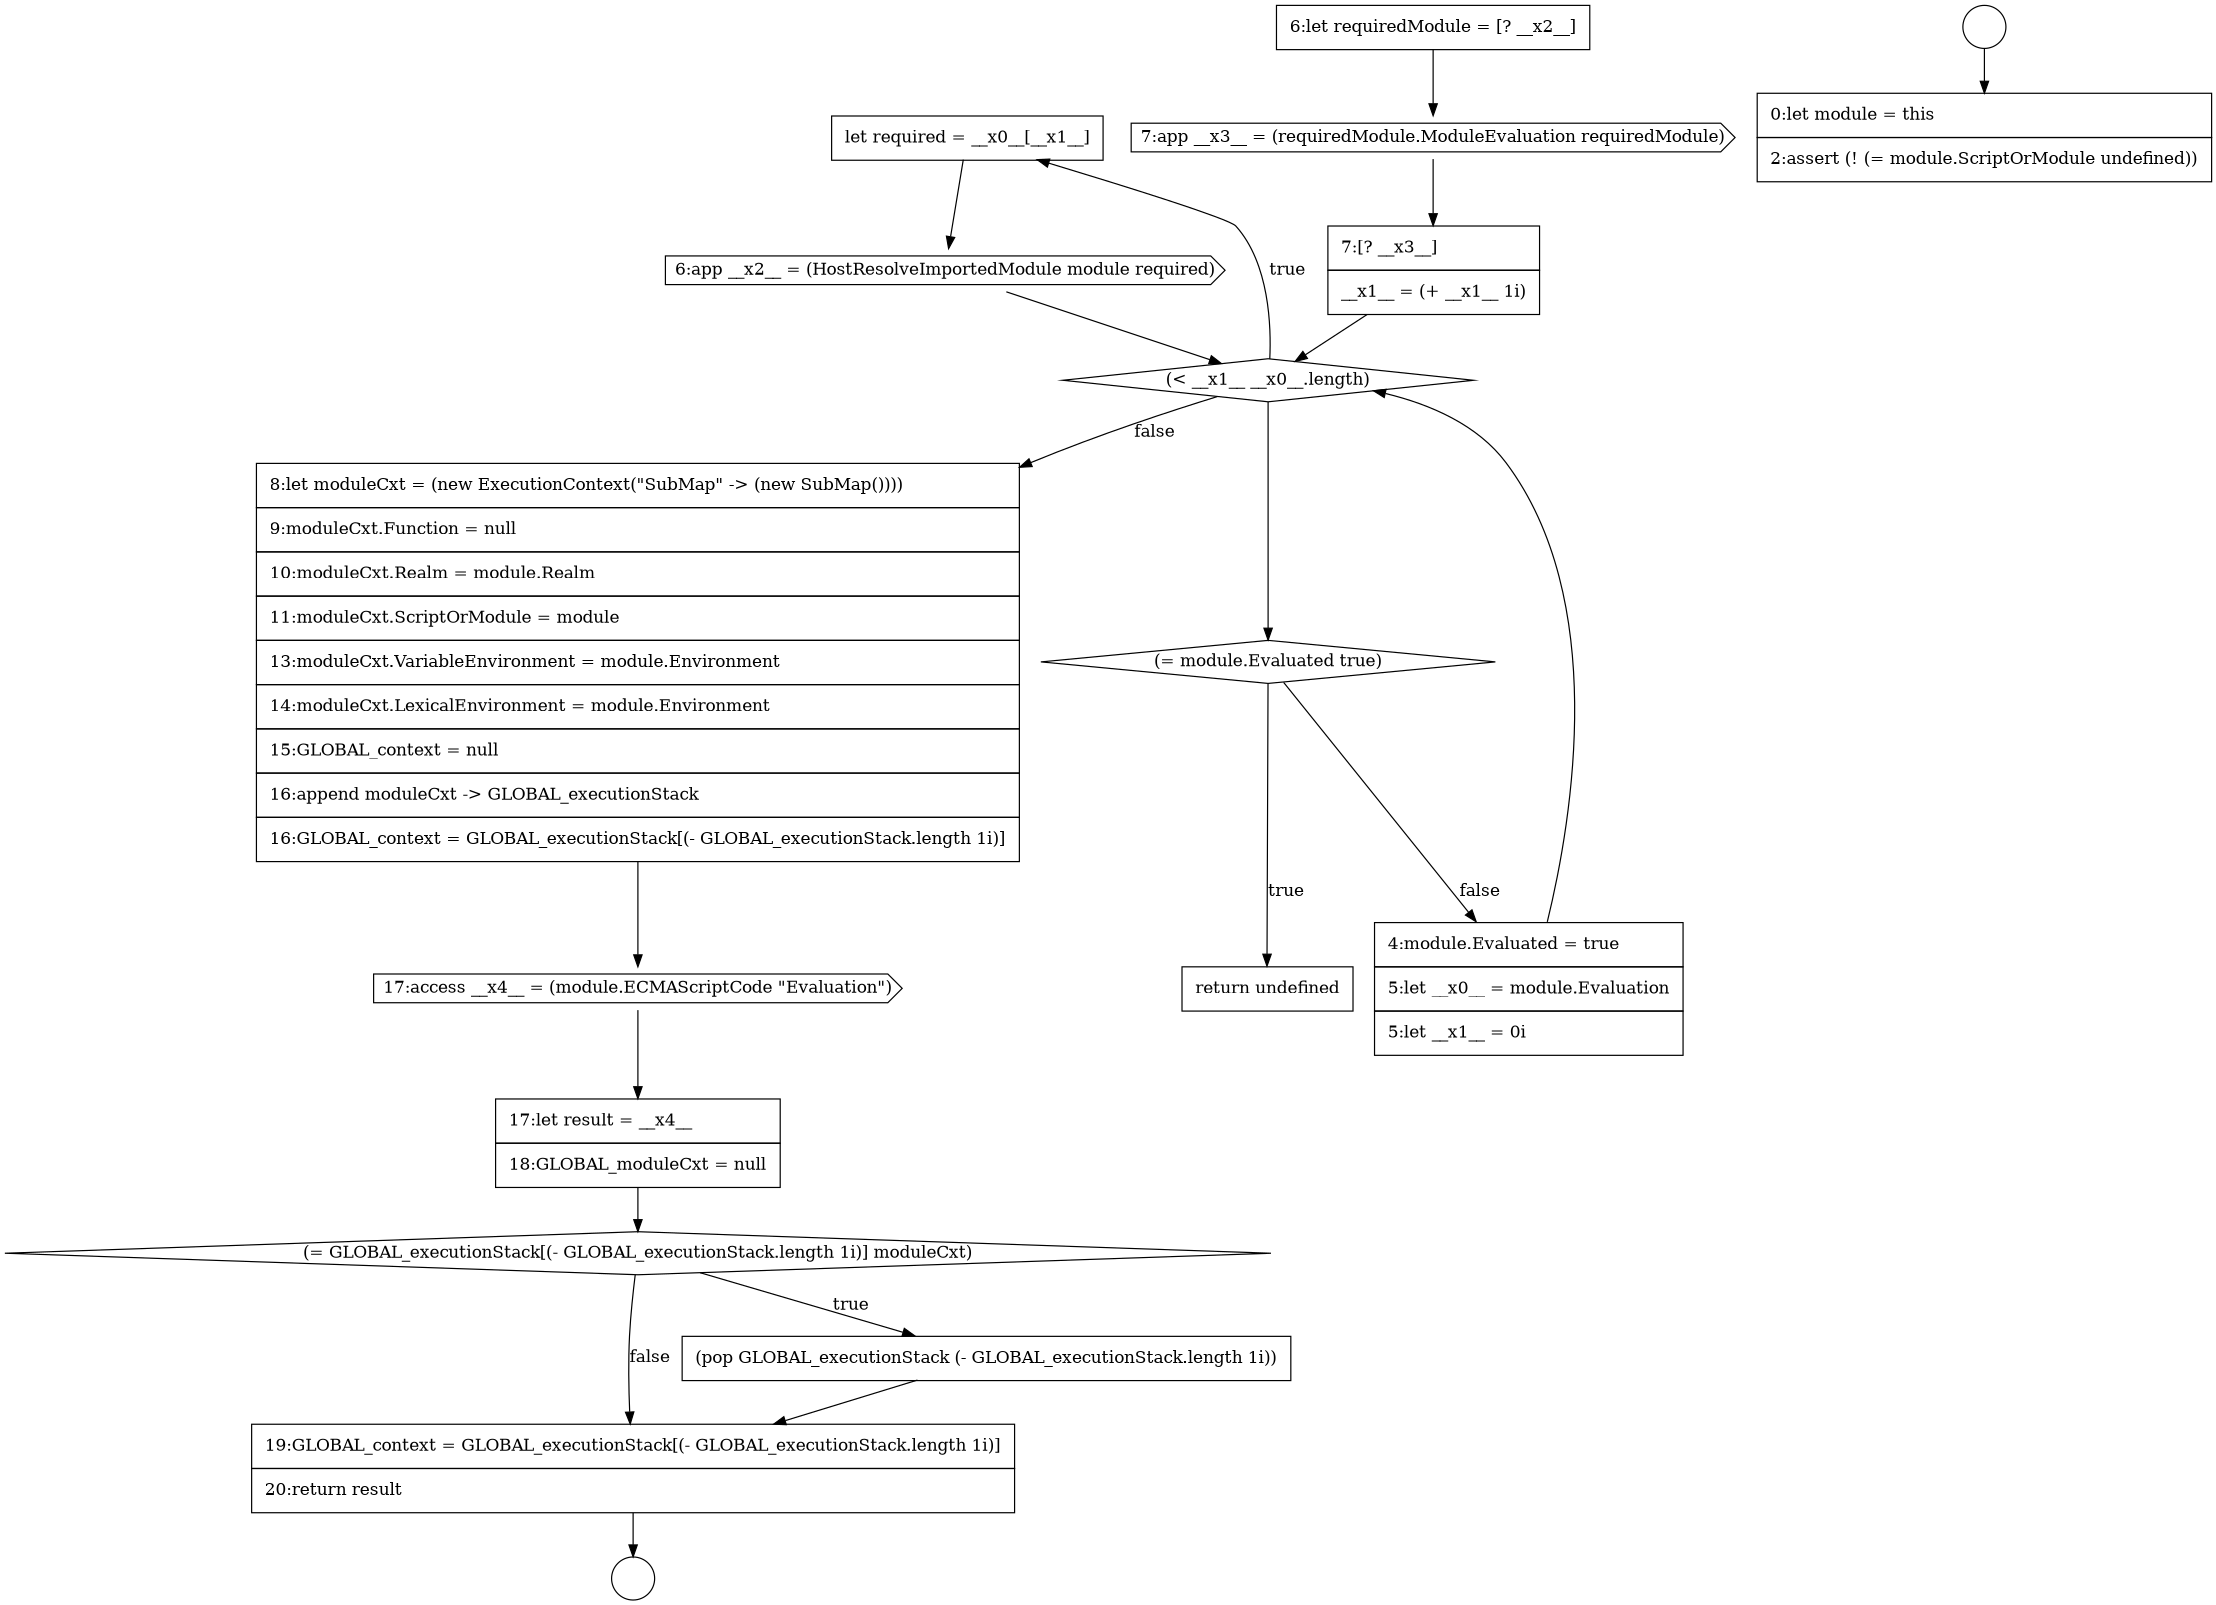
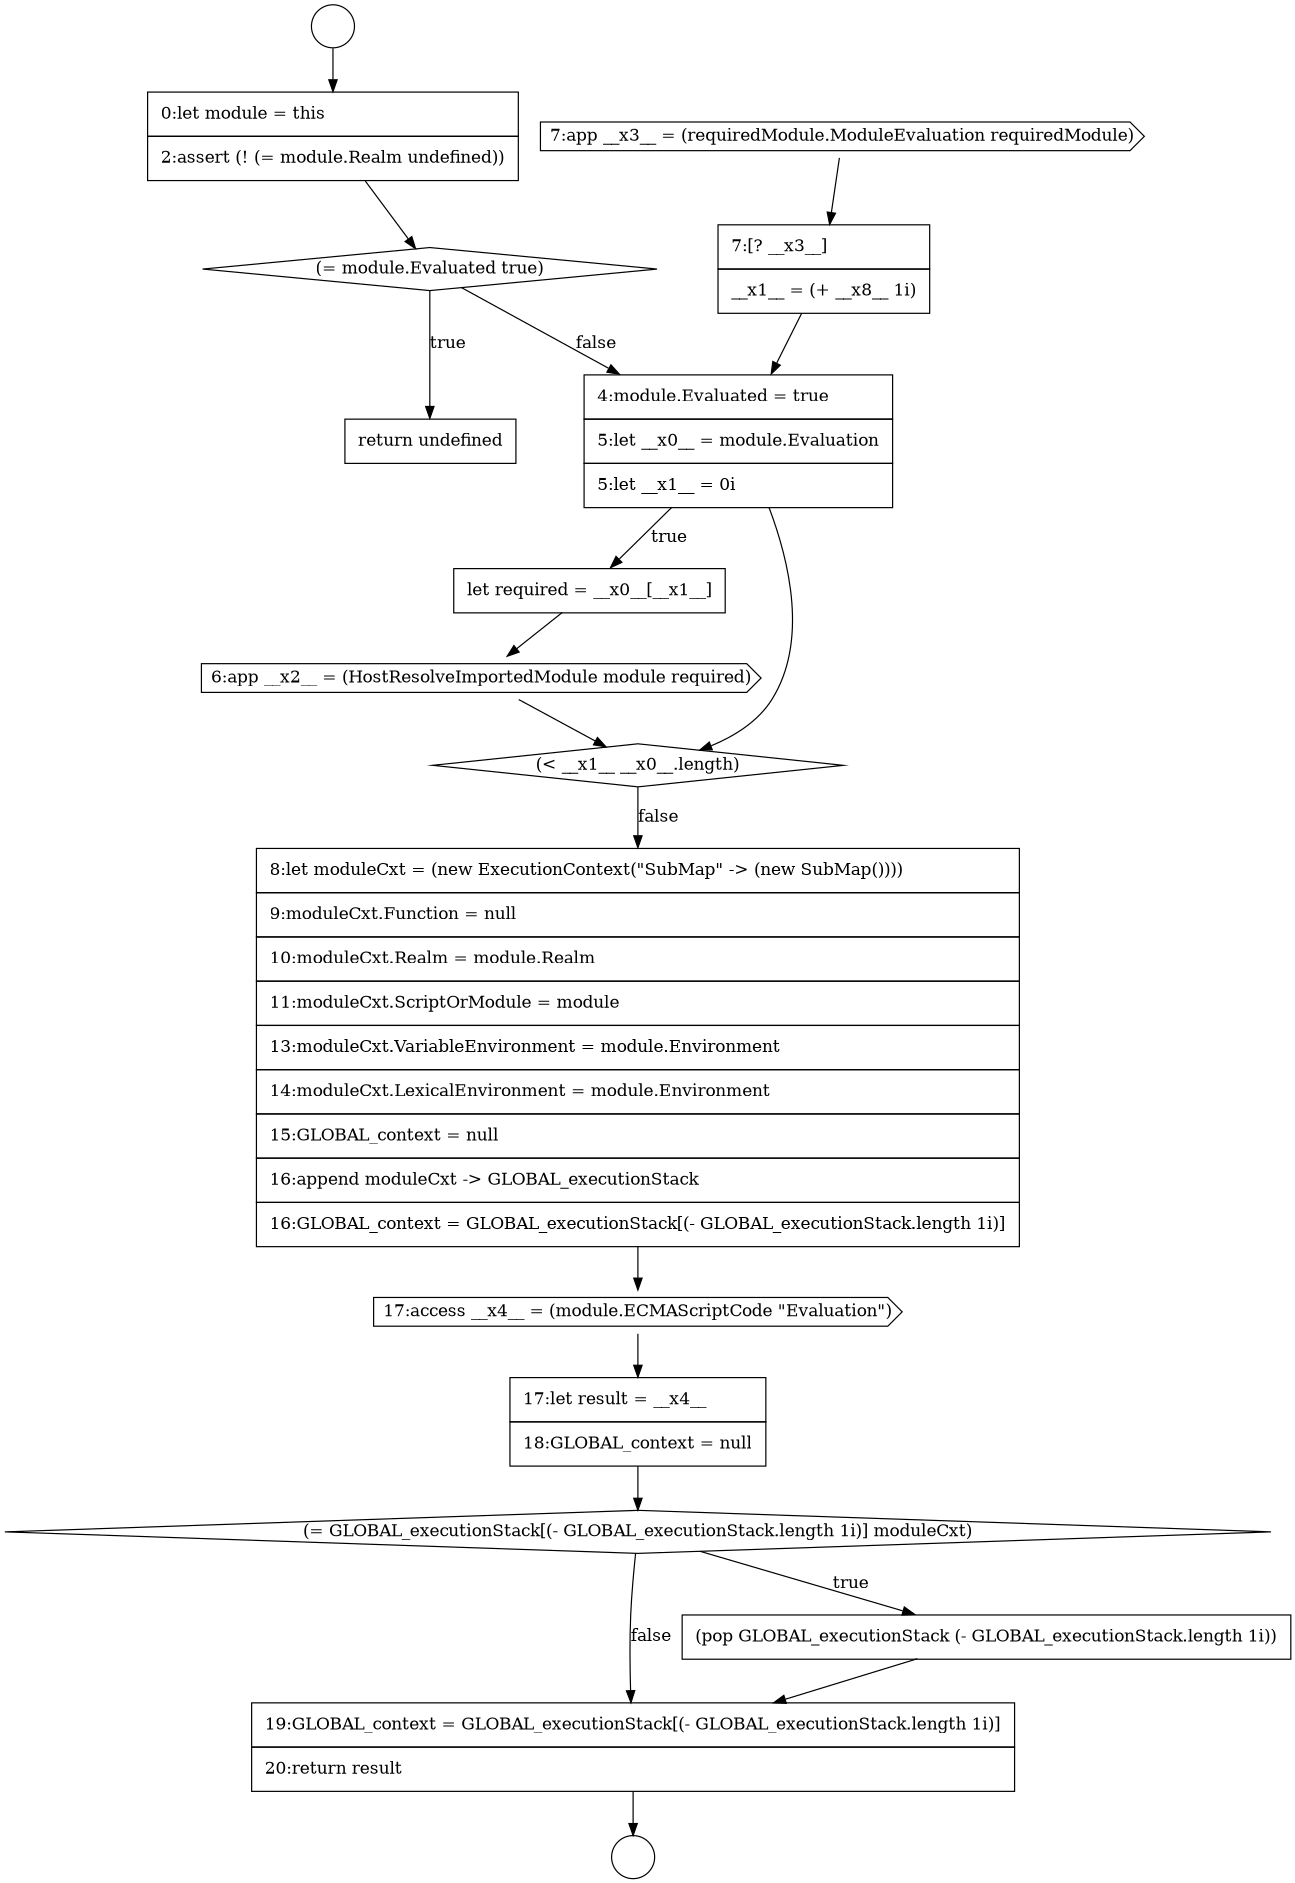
node "6:let requiredModule = [? __x2__]": removed
node "0:let module = this": text "2:assert (! (= module.ScriptOrModule undefined))" -> "2:assert (! (= module.Realm undefined))"
edge "(< __x1__ __x0__.length)" -> "let required = __x0__[__x1__]": now "4:module.Evaluated = true" -> "let required = __x0__[__x1__]"
node "7:[? __x3__]": text "__x1__ = (+ __x1__ 1i)" -> "__x1__ = (+ __x8__ 1i)"
edge "7:[? __x3__]" -> "(< __x1__ __x0__.length)": now "7:[? __x3__]" -> "4:module.Evaluated = true"
edge "(< __x1__ __x0__.length)" -> "(= module.Evaluated true)": now "0:let module = this" -> "(= module.Evaluated true)"
node "17:let result = __x4__": text "18:GLOBAL_moduleCxt = null" -> "18:GLOBAL_context = null"
